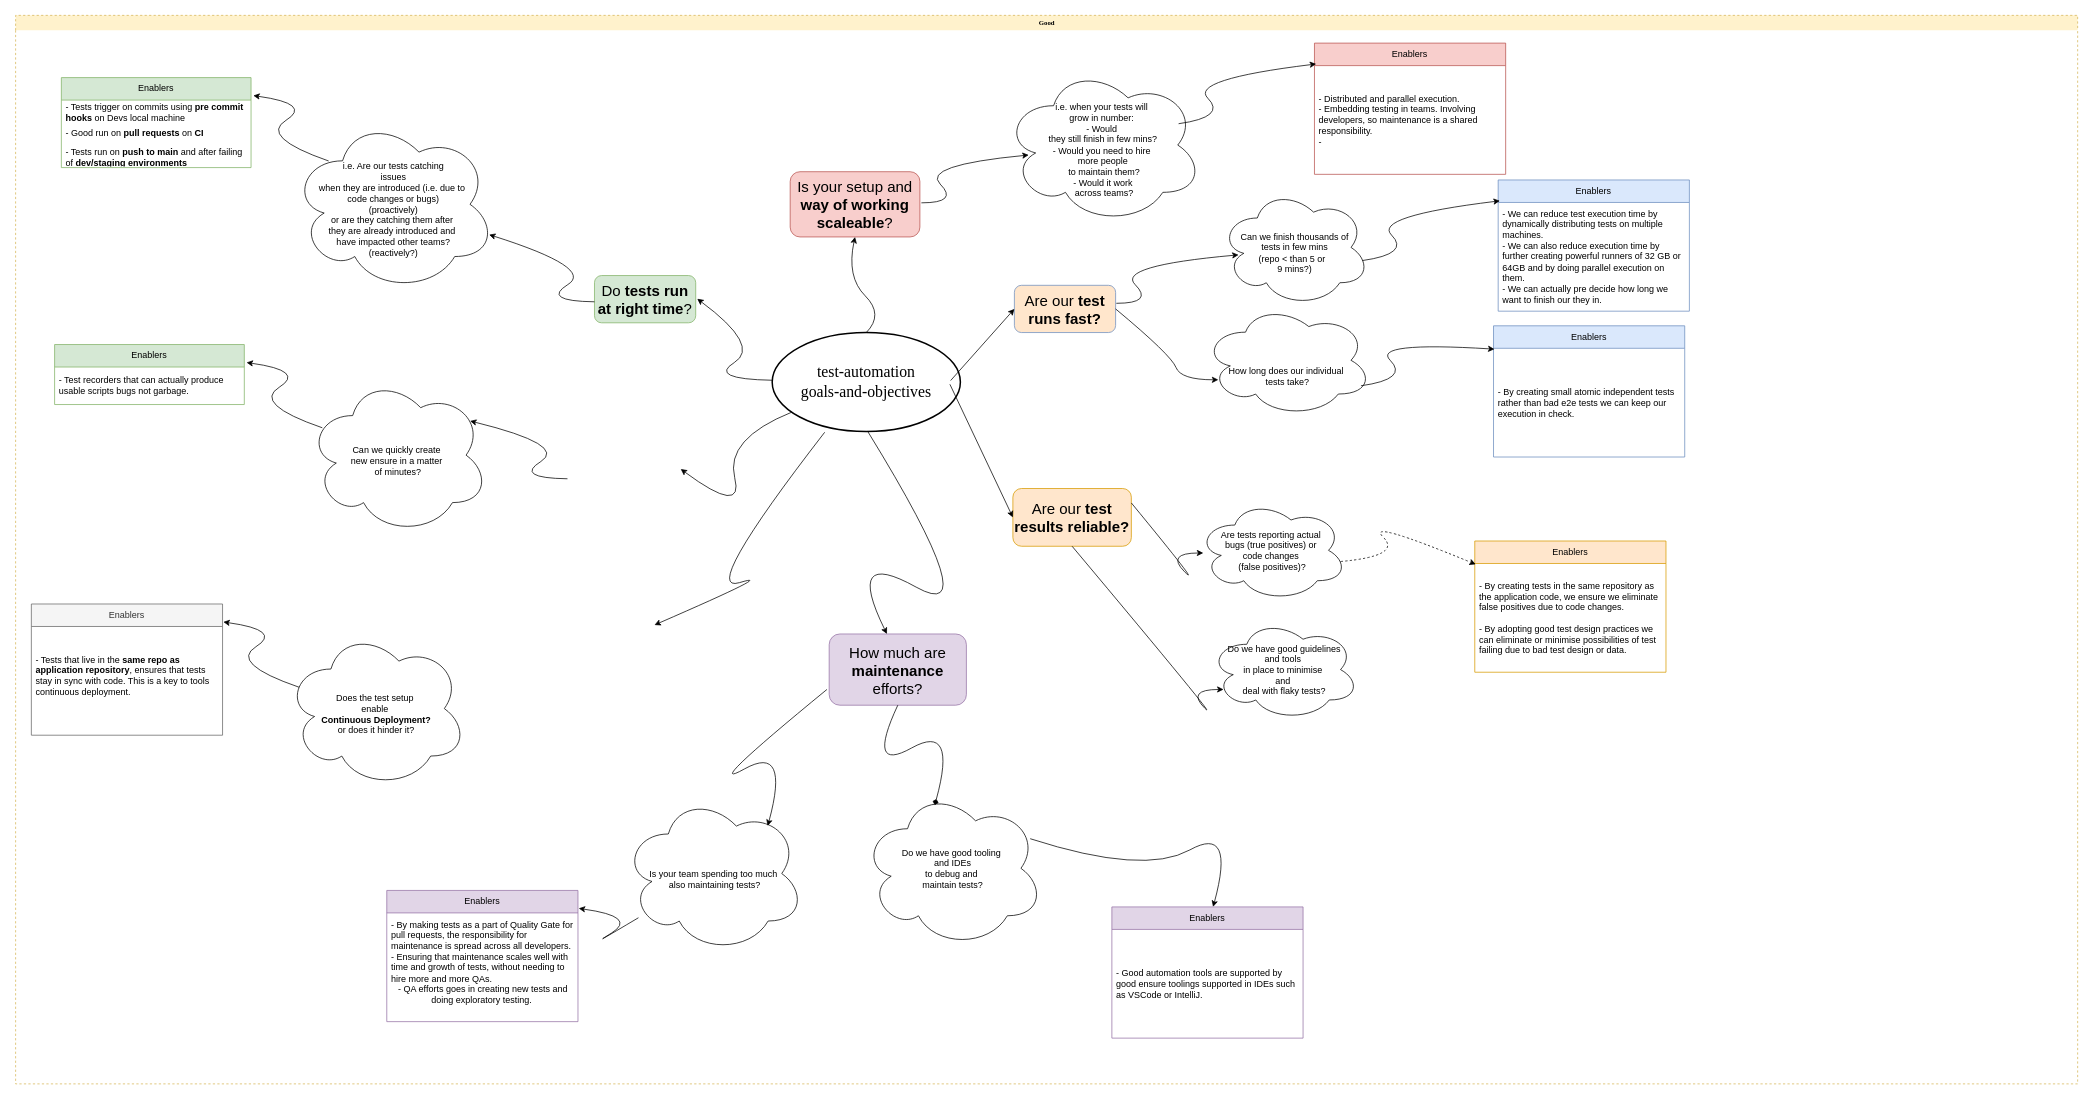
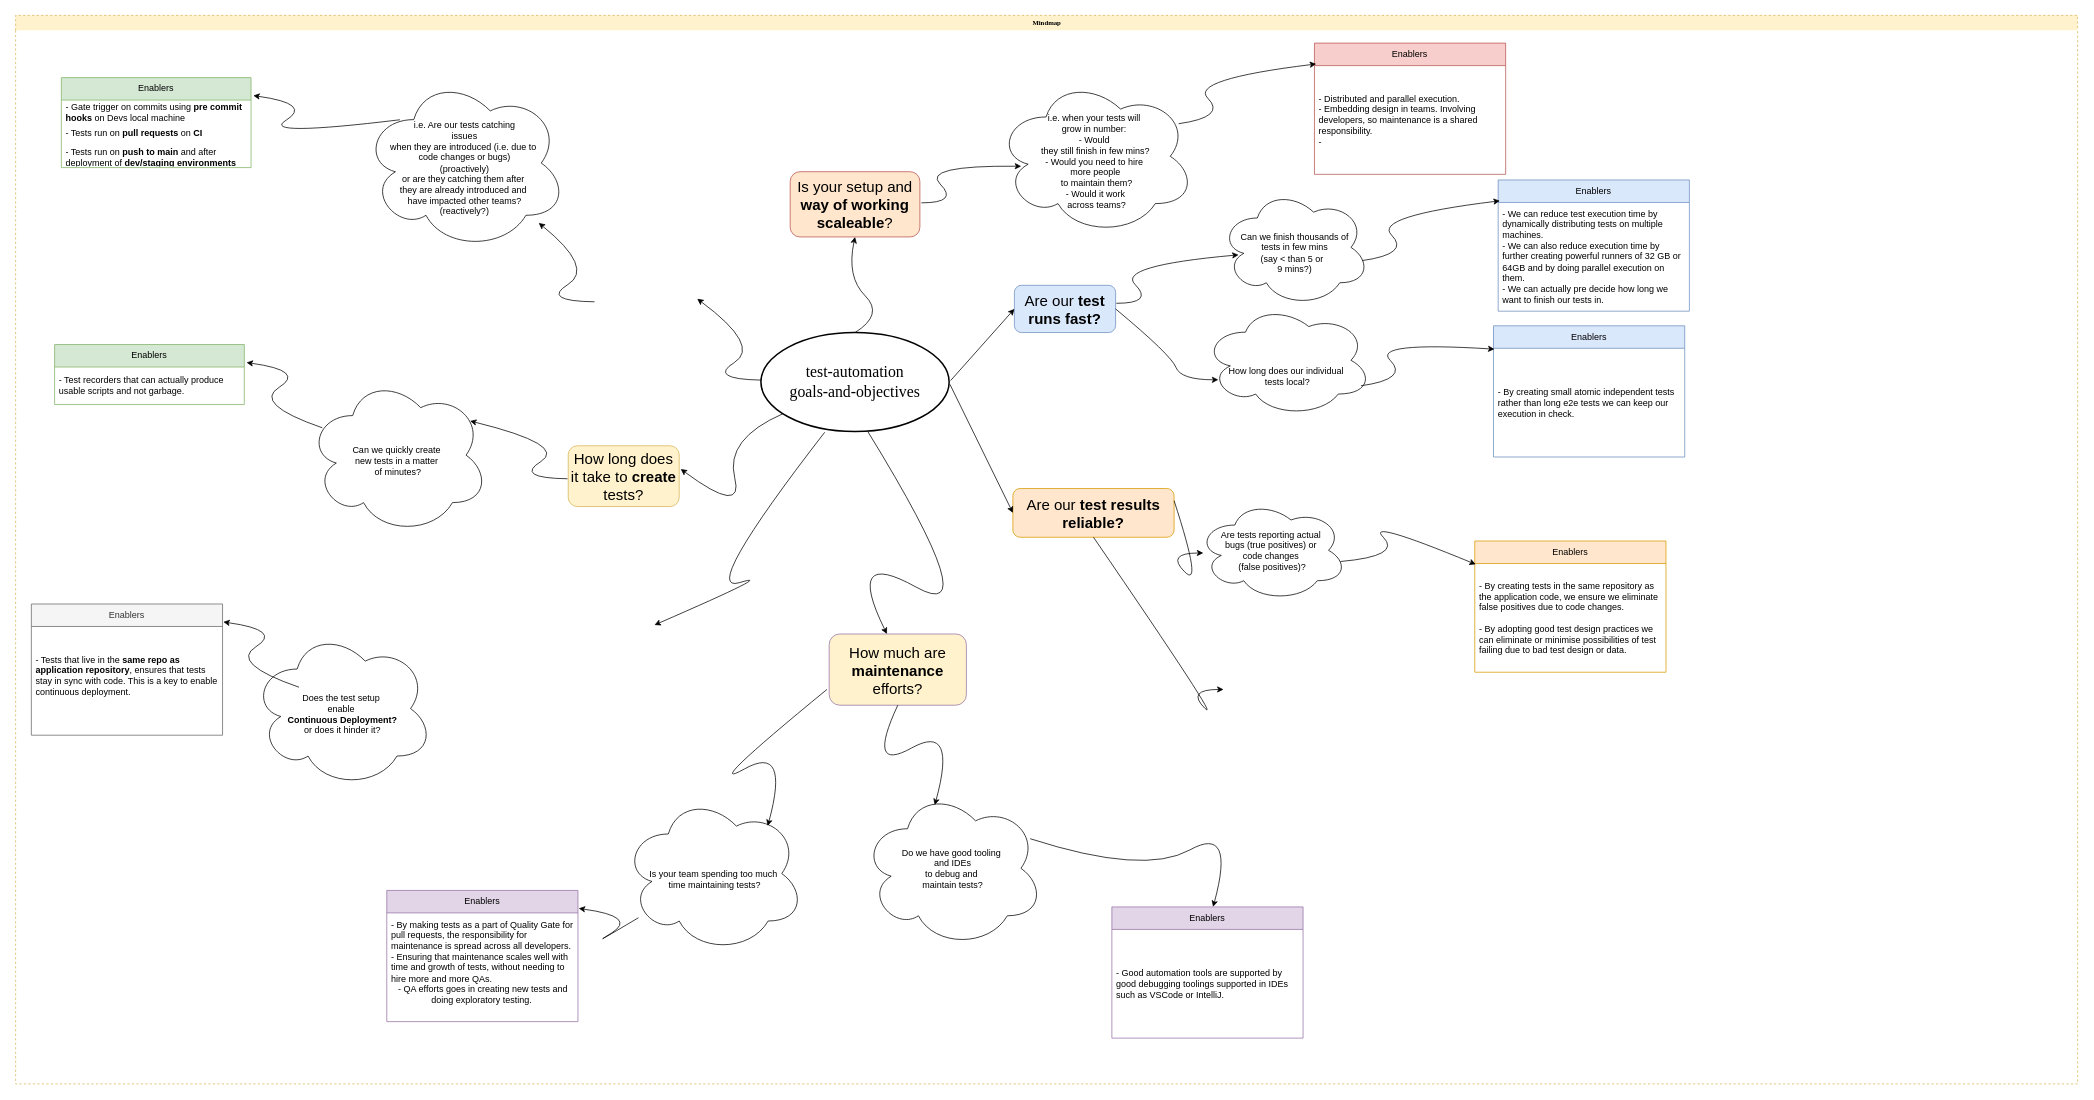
node "Good": label "Good" -> "Mindmap"
node "- Tests trigger on commits using pre commit hooks on Devs local machine": label "- Tests trigger on commits using pre commit hooks on Devs local machine" -> "- Gate trigger on commits using pre commit hooks on Devs local machine"
node "- Distributed and parallel execution. - Embedding testing in teams. Involving developers, so maintenance is a shared responsibility. -": label "- Distributed and parallel execution. - Embedding testing in teams. Involving developers, so maintenance is a shared responsibility. -" -> "- Distributed and parallel execution. - Embedding design in teams. Involving developers, so maintenance is a shared responsibility. -"
node "- Good run on pull requests on CI": label "- Good run on pull requests on CI" -> "- Tests run on pull requests on CI"
node "i.e. when your tests will grow in number: - Would they still finish in few mins? - Would you need to hire more people to maintain them? - Would it work across teams?": moved (1103, 145) -> (1096, 156)
node "- Tests run on push to main and after failing of dev/staging environments": label "- Tests run on push to main and after failing of dev/staging environments" -> "- Tests run on push to main and after deployment of dev/staging environments"
node "i.e. Are our tests catching issues when they are introduced (i.e. due to code changes or bugs) (proactively) or are they catching them after they are already introduced and have impacted other teams? (reactively?)": moved (393, 204) -> (465, 163)
node "Is your setup and way of working scaleable?": fillcolor #f8cecc -> #ffe6cc
node "Can we finish thousands of tests in few mins (repo < than 5 or 9 mins?)": label "Can we finish thousands of tests in few mins (repo < than 5 or 9 mins?)" -> "Can we finish thousands of tests in few mins (say < than 5 or 9 mins?)"
node "- We can reduce test execution time by dynamically distributing tests on multiple machines. - We can also reduce execution time by further creating powerful runners of 32 GB or 64GB and by doing parallel execution on them. - We can actually pre decide how long we want to finish our they in.": label "- We can reduce test execution time by dynamically distributing tests on multiple machines. - We can also reduce execution time by further creating powerful runners of 32 GB or 64GB and by doing parallel execution on them. - We can actually pre decide how long we want to finish our they in." -> "- We can reduce test execution time by dynamically distributing tests on multiple machines. - We can also reduce execution time by further creating powerful runners of 32 GB or 64GB and by doing parallel execution on them. - We can actually pre decide how long we want to finish our tests in."
node "Do tests run at right time?": removed
node "Are our test runs fast?": fillcolor #ffe6cc -> #dae8fc
node "How long does our individual tests take?": label "How long does our individual tests take?" -> "How long does our individual tests local?"
node "test-automation goals-and-objectives": moved (866, 382) -> (855, 382)
node "- Test recorders that can actually produce usable scripts bugs not garbage.": label "- Test recorders that can actually produce usable scripts bugs not garbage." -> "- Test recorders that can actually produce usable scripts and not garbage."
node "- By creating small atomic independent tests rather than bad e2e tests we can keep our execution in check.": label "- By creating small atomic independent tests rather than bad e2e tests we can keep our execution in check." -> "- By creating small atomic independent tests rather than long e2e tests we can keep our execution in check."
node "Can we quickly create new ensure in a matter of minutes?": label "Can we quickly create new ensure in a matter of minutes?" -> "Can we quickly create new tests in a matter of minutes?"
node "How long does it take to create tests?": added
node "Are our test results reliable?": size 119x58 -> 161x49
edge "Are tests reporting actual bugs (true positives) or code changes (false positives)?" -> "- By creating tests in the same repository as the application code, we ensure we eliminate false positives due to code changes. - By adopting good test design practices we can eliminate or minimise possibilities of test failing due to bad test design or data.": style dashed -> solid
node "How much are maintenance efforts?": fillcolor #e1d5e7 -> #fff2cc
node "Do we have good guidelines and tools in place to minimise and deal with flaky tests?": removed
node "- Tests that live in the same repo as application repository, ensures that tests stay in sync with code. This is a key to tools continuous deployment.": label "- Tests that live in the same repo as application repository, ensures that tests stay in sync with code. This is a key to tools continuous deployment." -> "- Tests that live in the same repo as application repository, ensures that tests stay in sync with code. This is a key to enable continuous deployment."
node "Does the test setup enable Continuous Deployment? or does it hinder it?": moved (376, 709) -> (342, 709)
edge "How much are maintenance efforts?" -> "Do we have good tooling and IDEs to debug and maintain tests?": arrowhead diamond -> classic
node "Is your team spending too much also maintaining tests?": label "Is your team spending too much also maintaining tests?" -> "Is your team spending too much time maintaining tests?"
node "- Good automation tools are supported by good ensure toolings supported in IDEs such as VSCode or IntelliJ.": label "- Good automation tools are supported by good ensure toolings supported in IDEs such as VSCode or IntelliJ." -> "- Good automation tools are supported by good debugging toolings supported in IDEs such as VSCode or IntelliJ."
